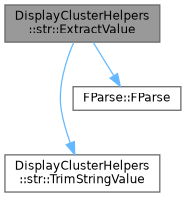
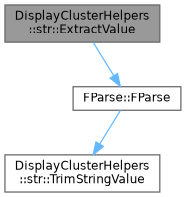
edge "DisplayClusterHelpers ::str::ExtractValue" -> "DisplayClusterHelpers ::str::TrimStringValue": now "FParse::FParse" -> "DisplayClusterHelpers ::str::TrimStringValue"
